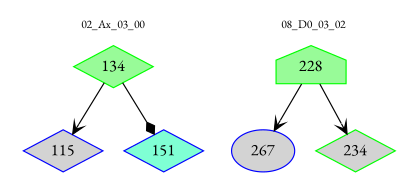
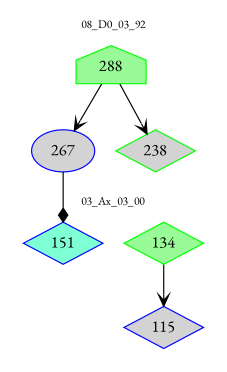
cluster "02_Ax_03_00": label "02_Ax_03_00" -> "03_Ax_03_00"
cluster "08_D0_03_02": label "08_D0_03_02" -> "08_D0_03_92"
node "228": label "228" -> "288"
edge "134" -> "151": now "267" -> "151"
node "234": label "234" -> "238"
